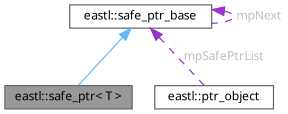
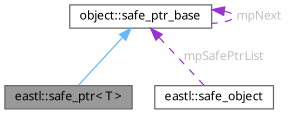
node "eastl::safe_ptr_base": label "eastl::safe_ptr_base" -> "object::safe_ptr_base"
node "eastl::ptr_object": label "eastl::ptr_object" -> "eastl::safe_object"
